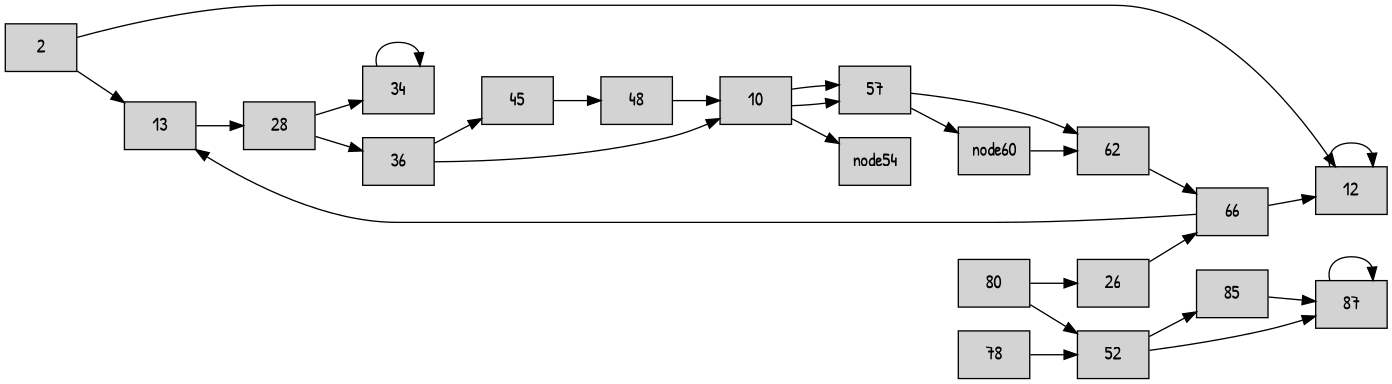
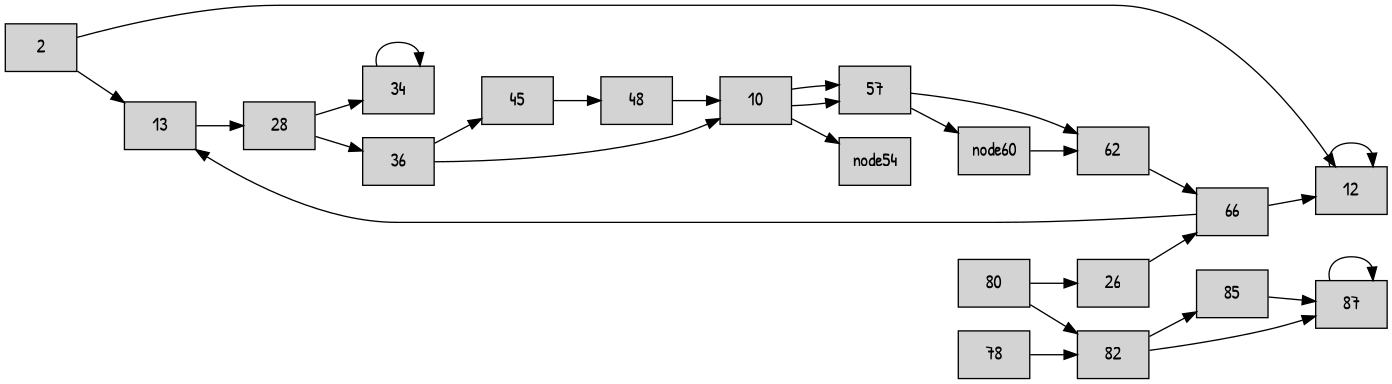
node "52": label "52" -> "82"
